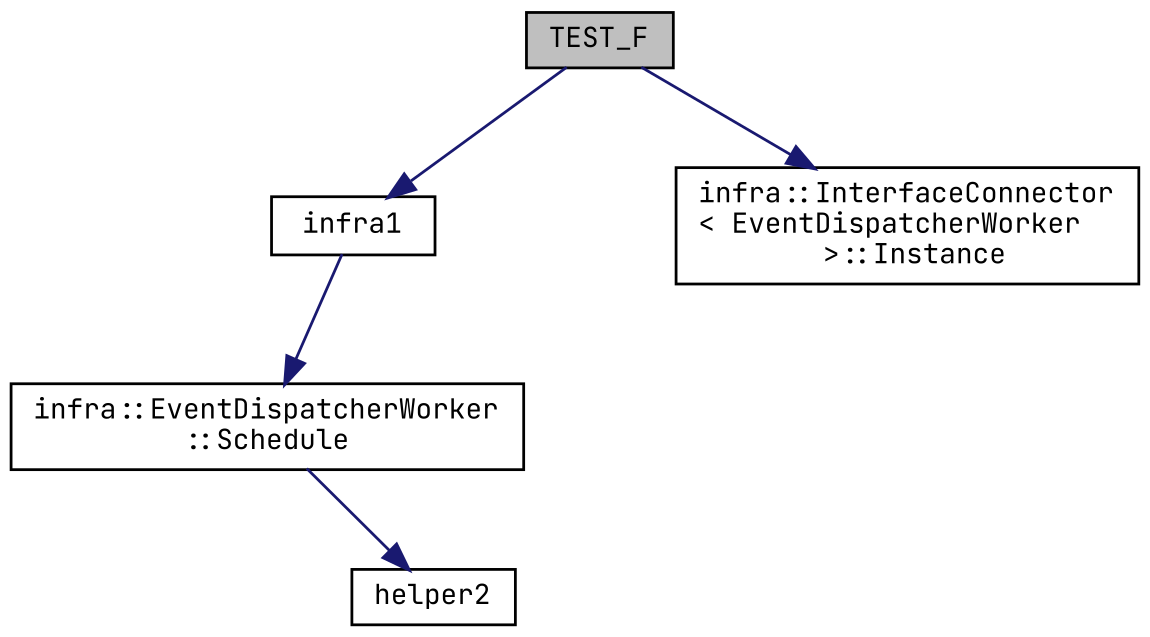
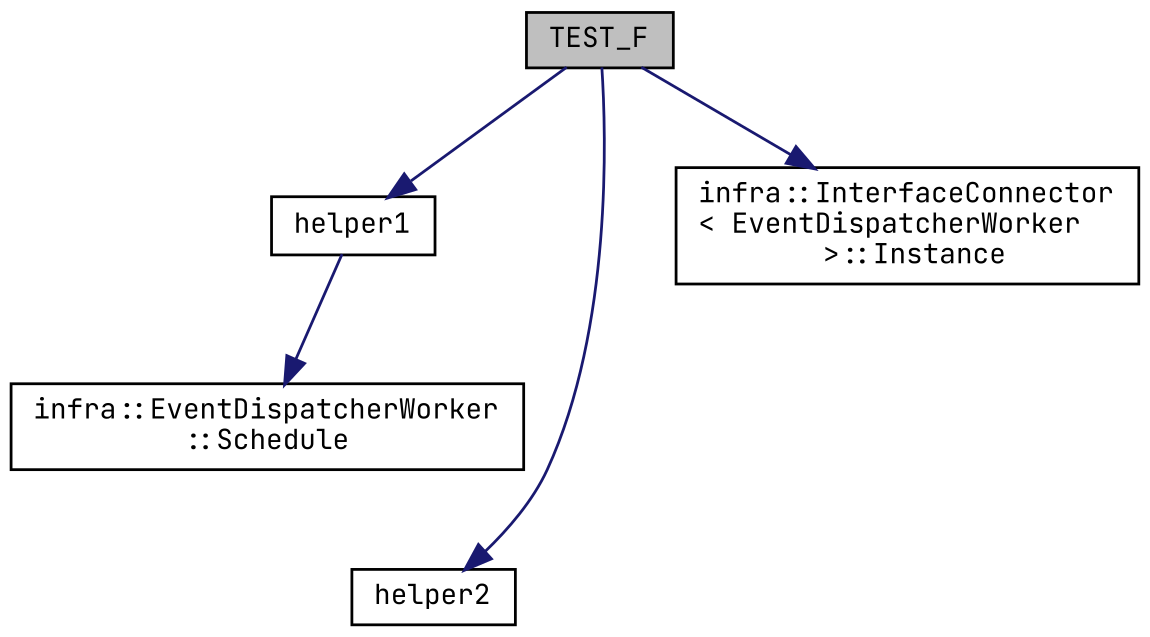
node "infra1": label "infra1" -> "helper1"
edge "infra::EventDispatcherWorker ::Schedule" -> "helper2": now "TEST_F" -> "helper2"
